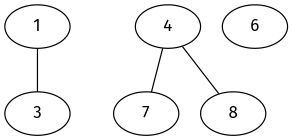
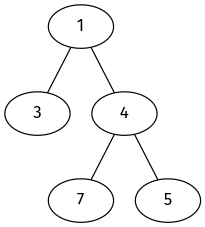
node "6": removed
edge "1" -- "4": added
node "8": label "8" -> "5"
